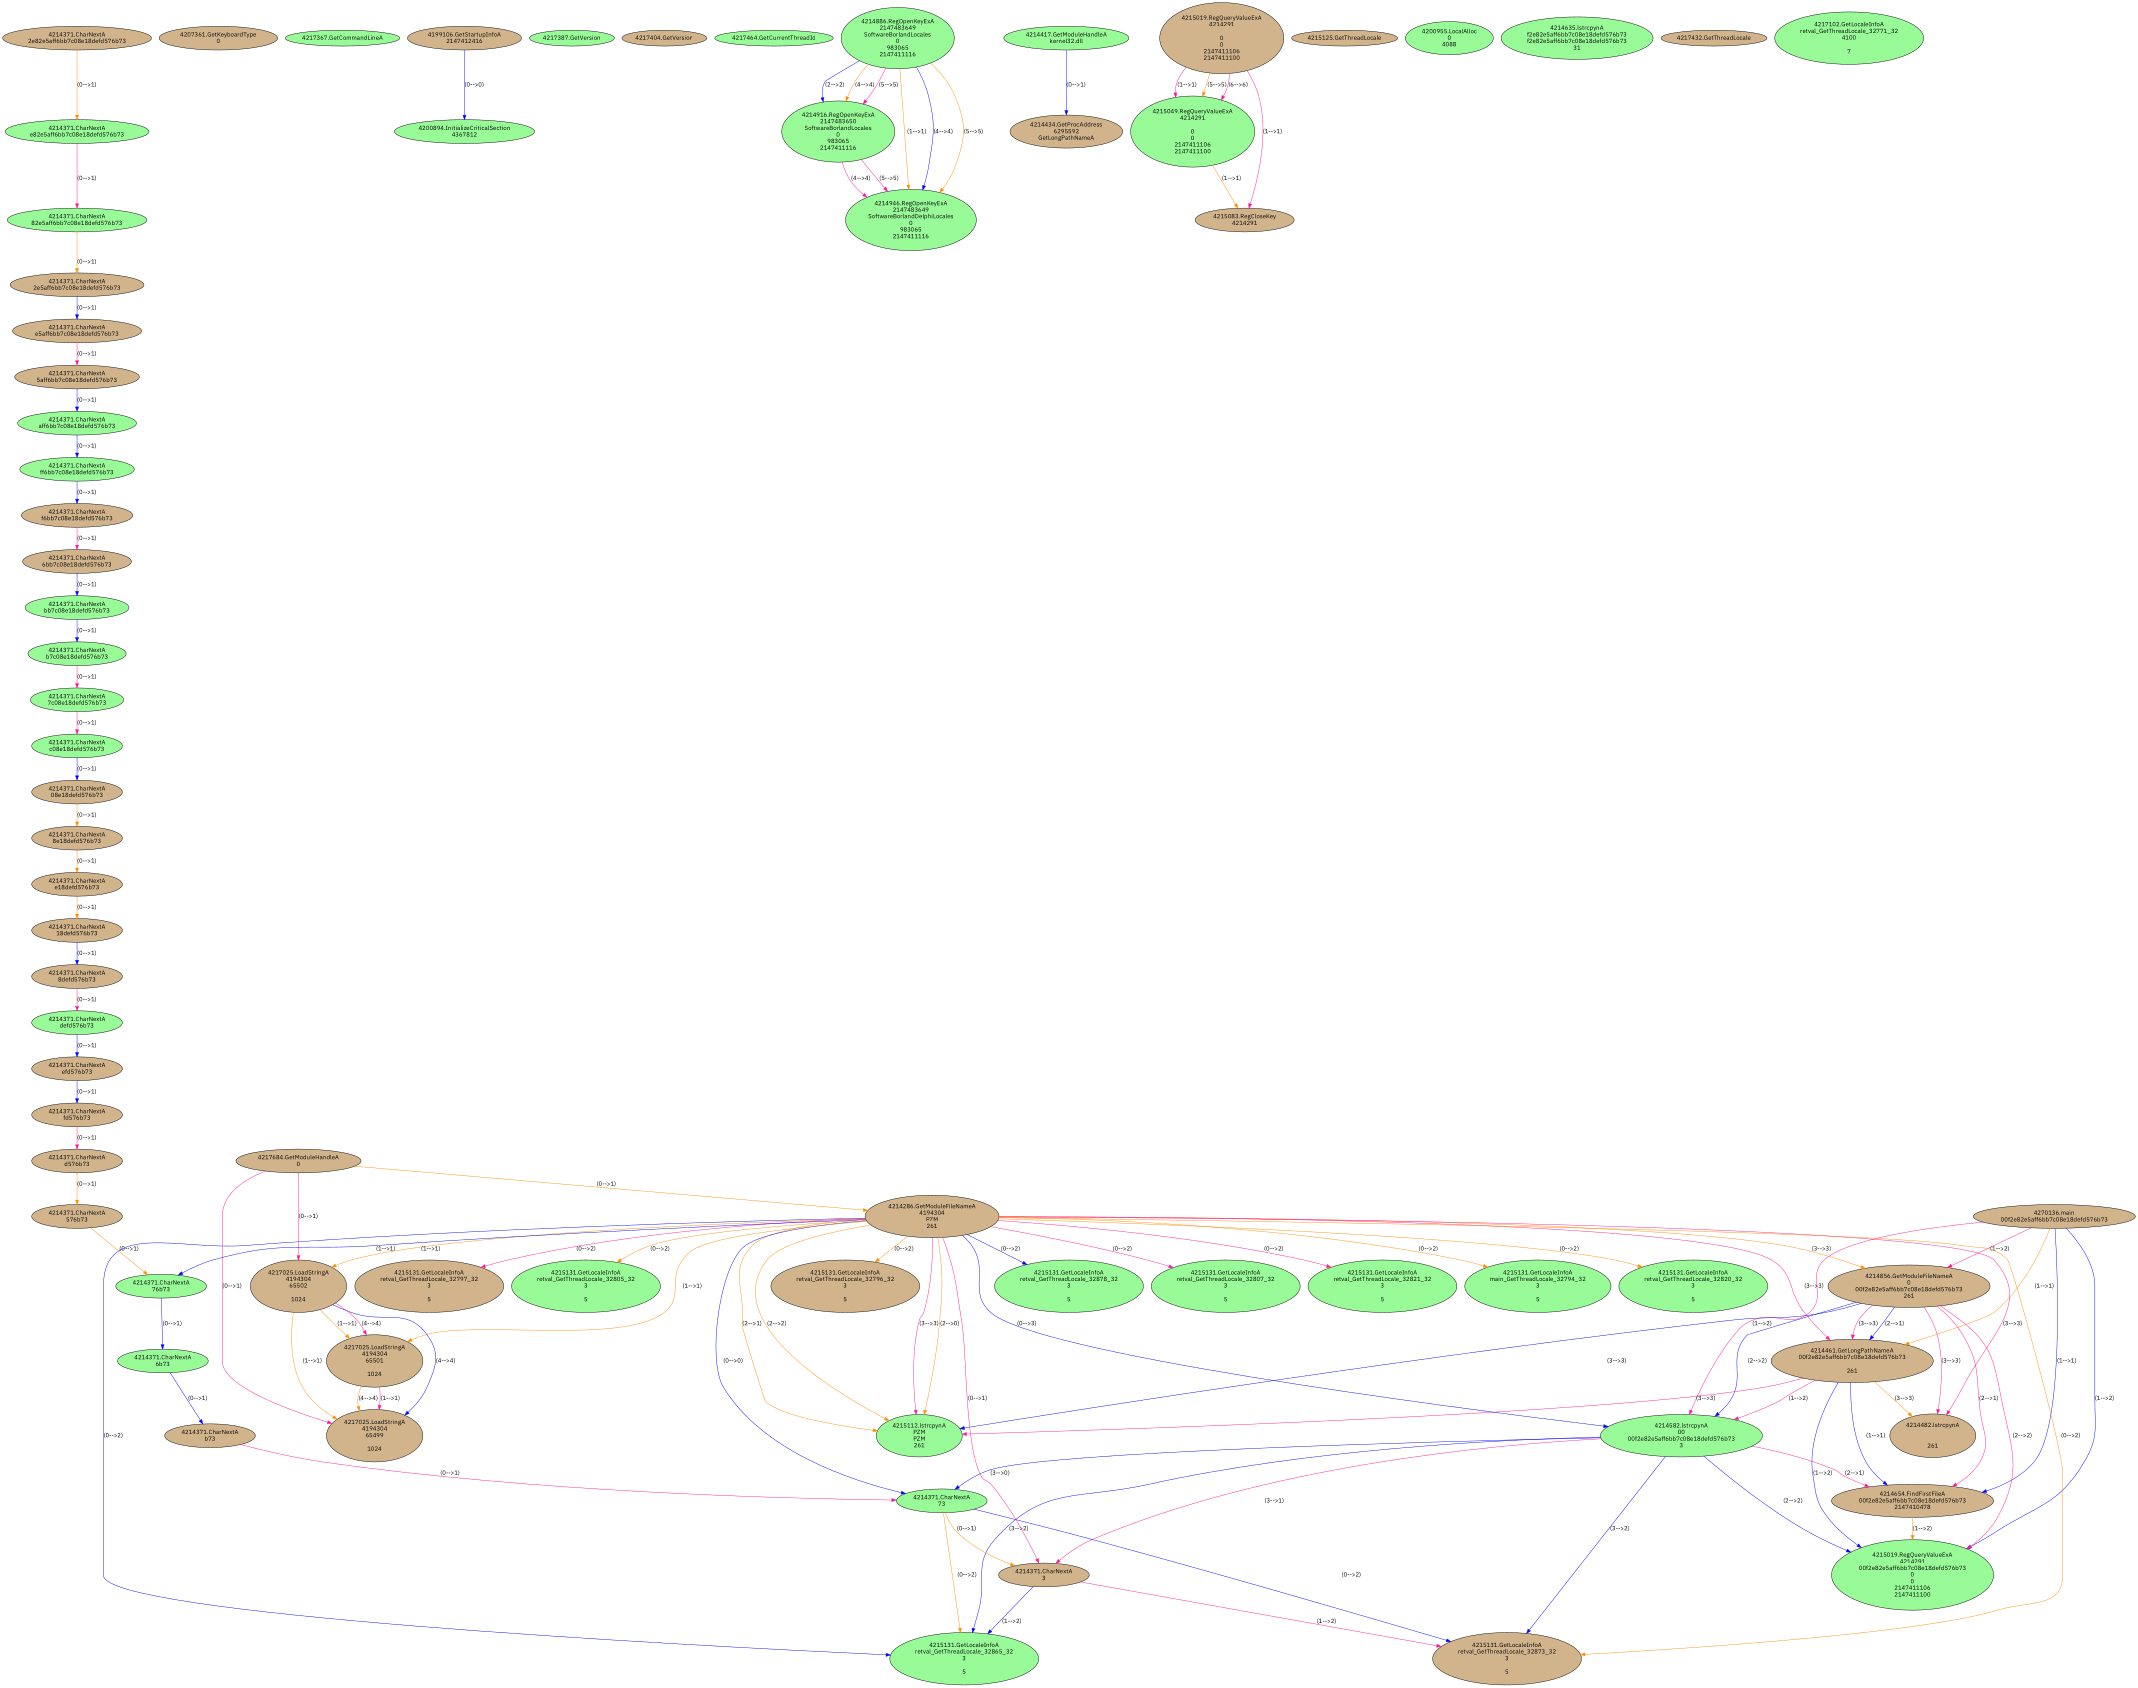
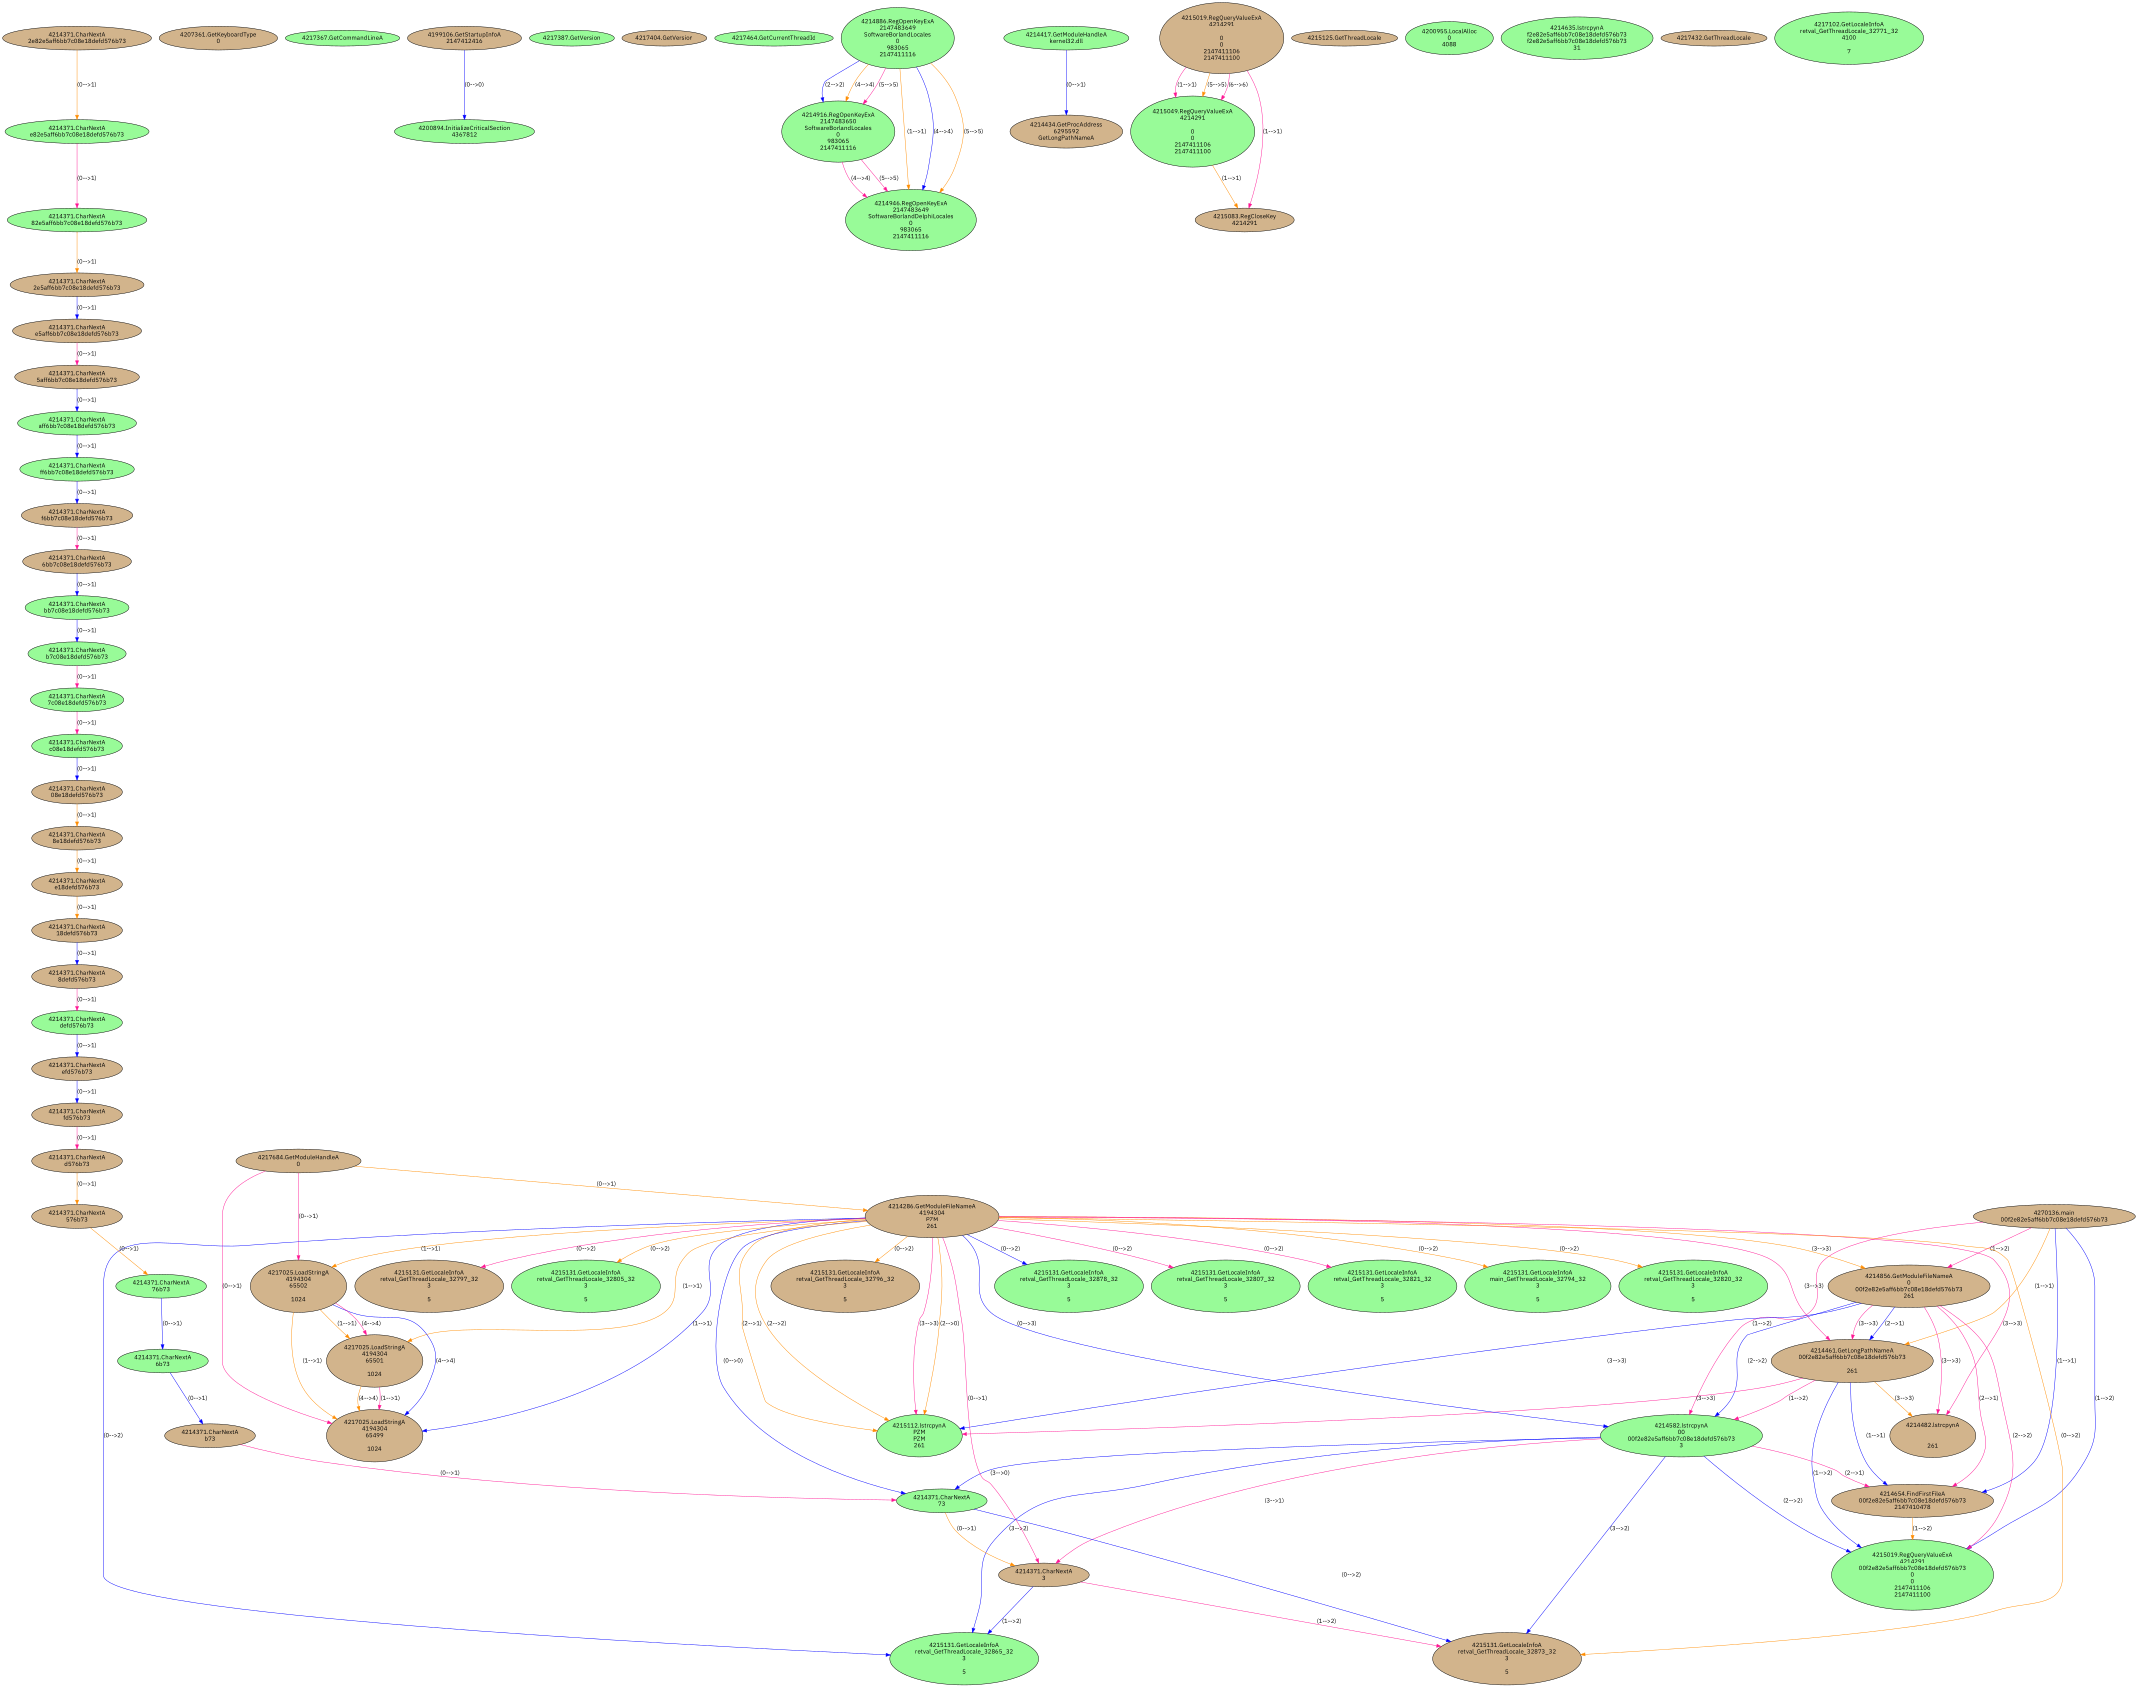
edge "4214286.GetModuleFileNameA 4194304 PZM 261" -> "4214371.CharNextA 76b73": now "4214286.GetModuleFileNameA 4194304 PZM 261" -> "4217025.LoadStringA 4194304 65499 1024"
edge "4214371.CharNextA 73" -> "4215131.GetLocaleInfoA retval_GetThreadLocale_32865_32 3 5": removed, label "(0-->2)"
